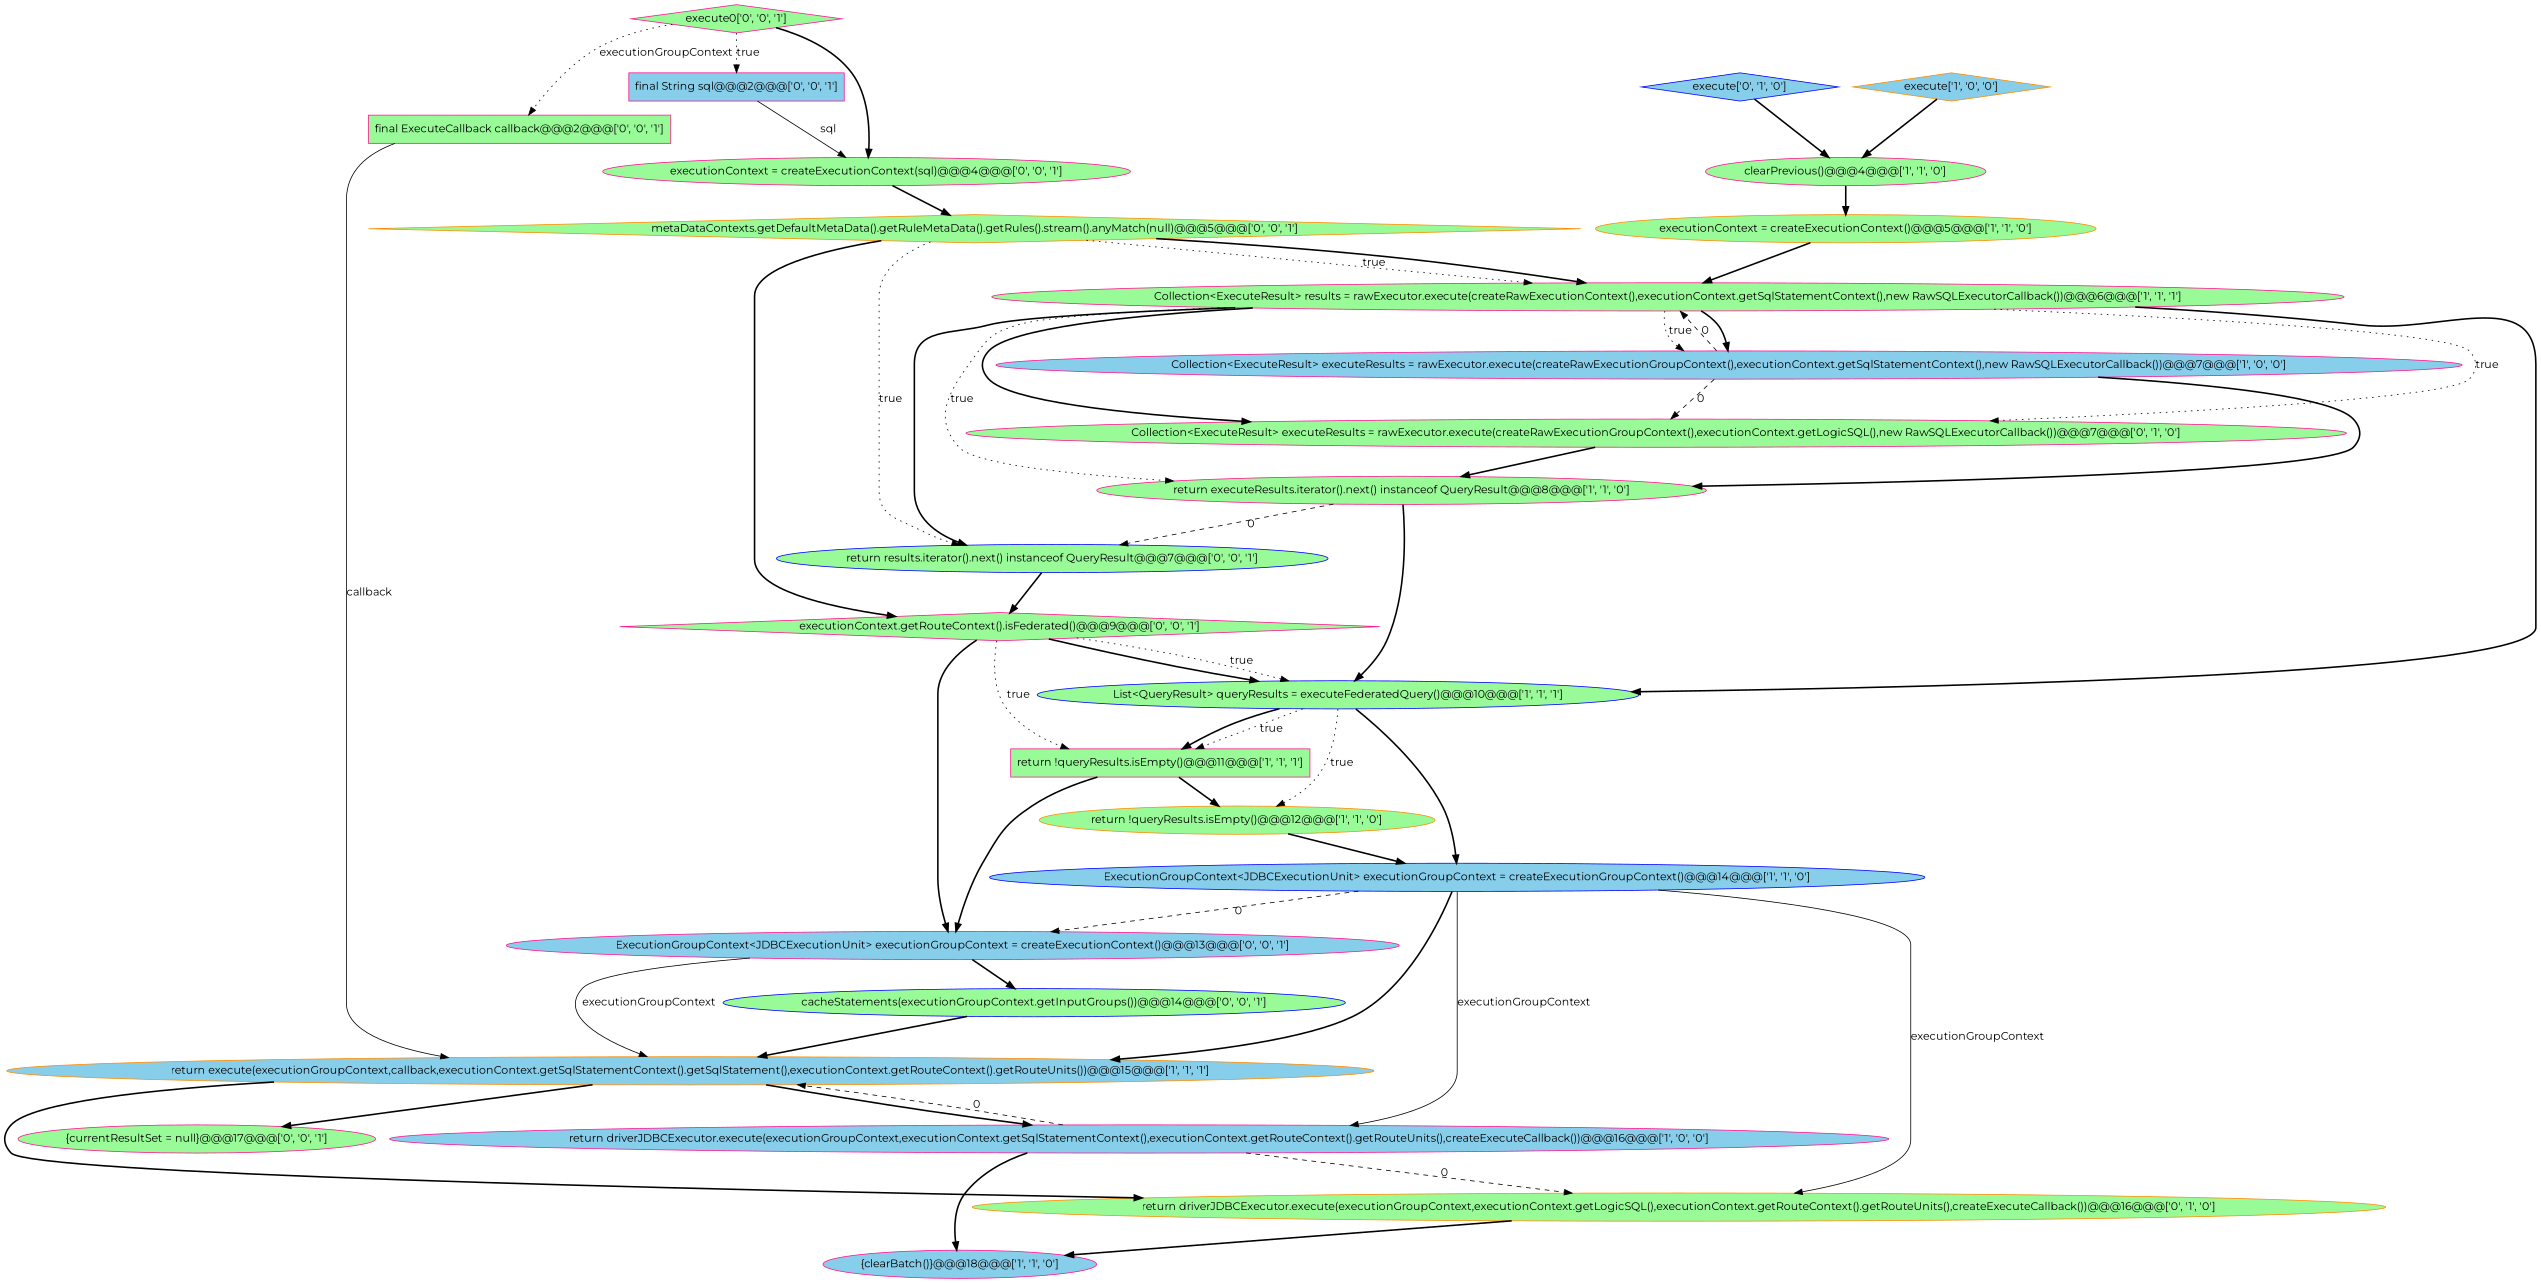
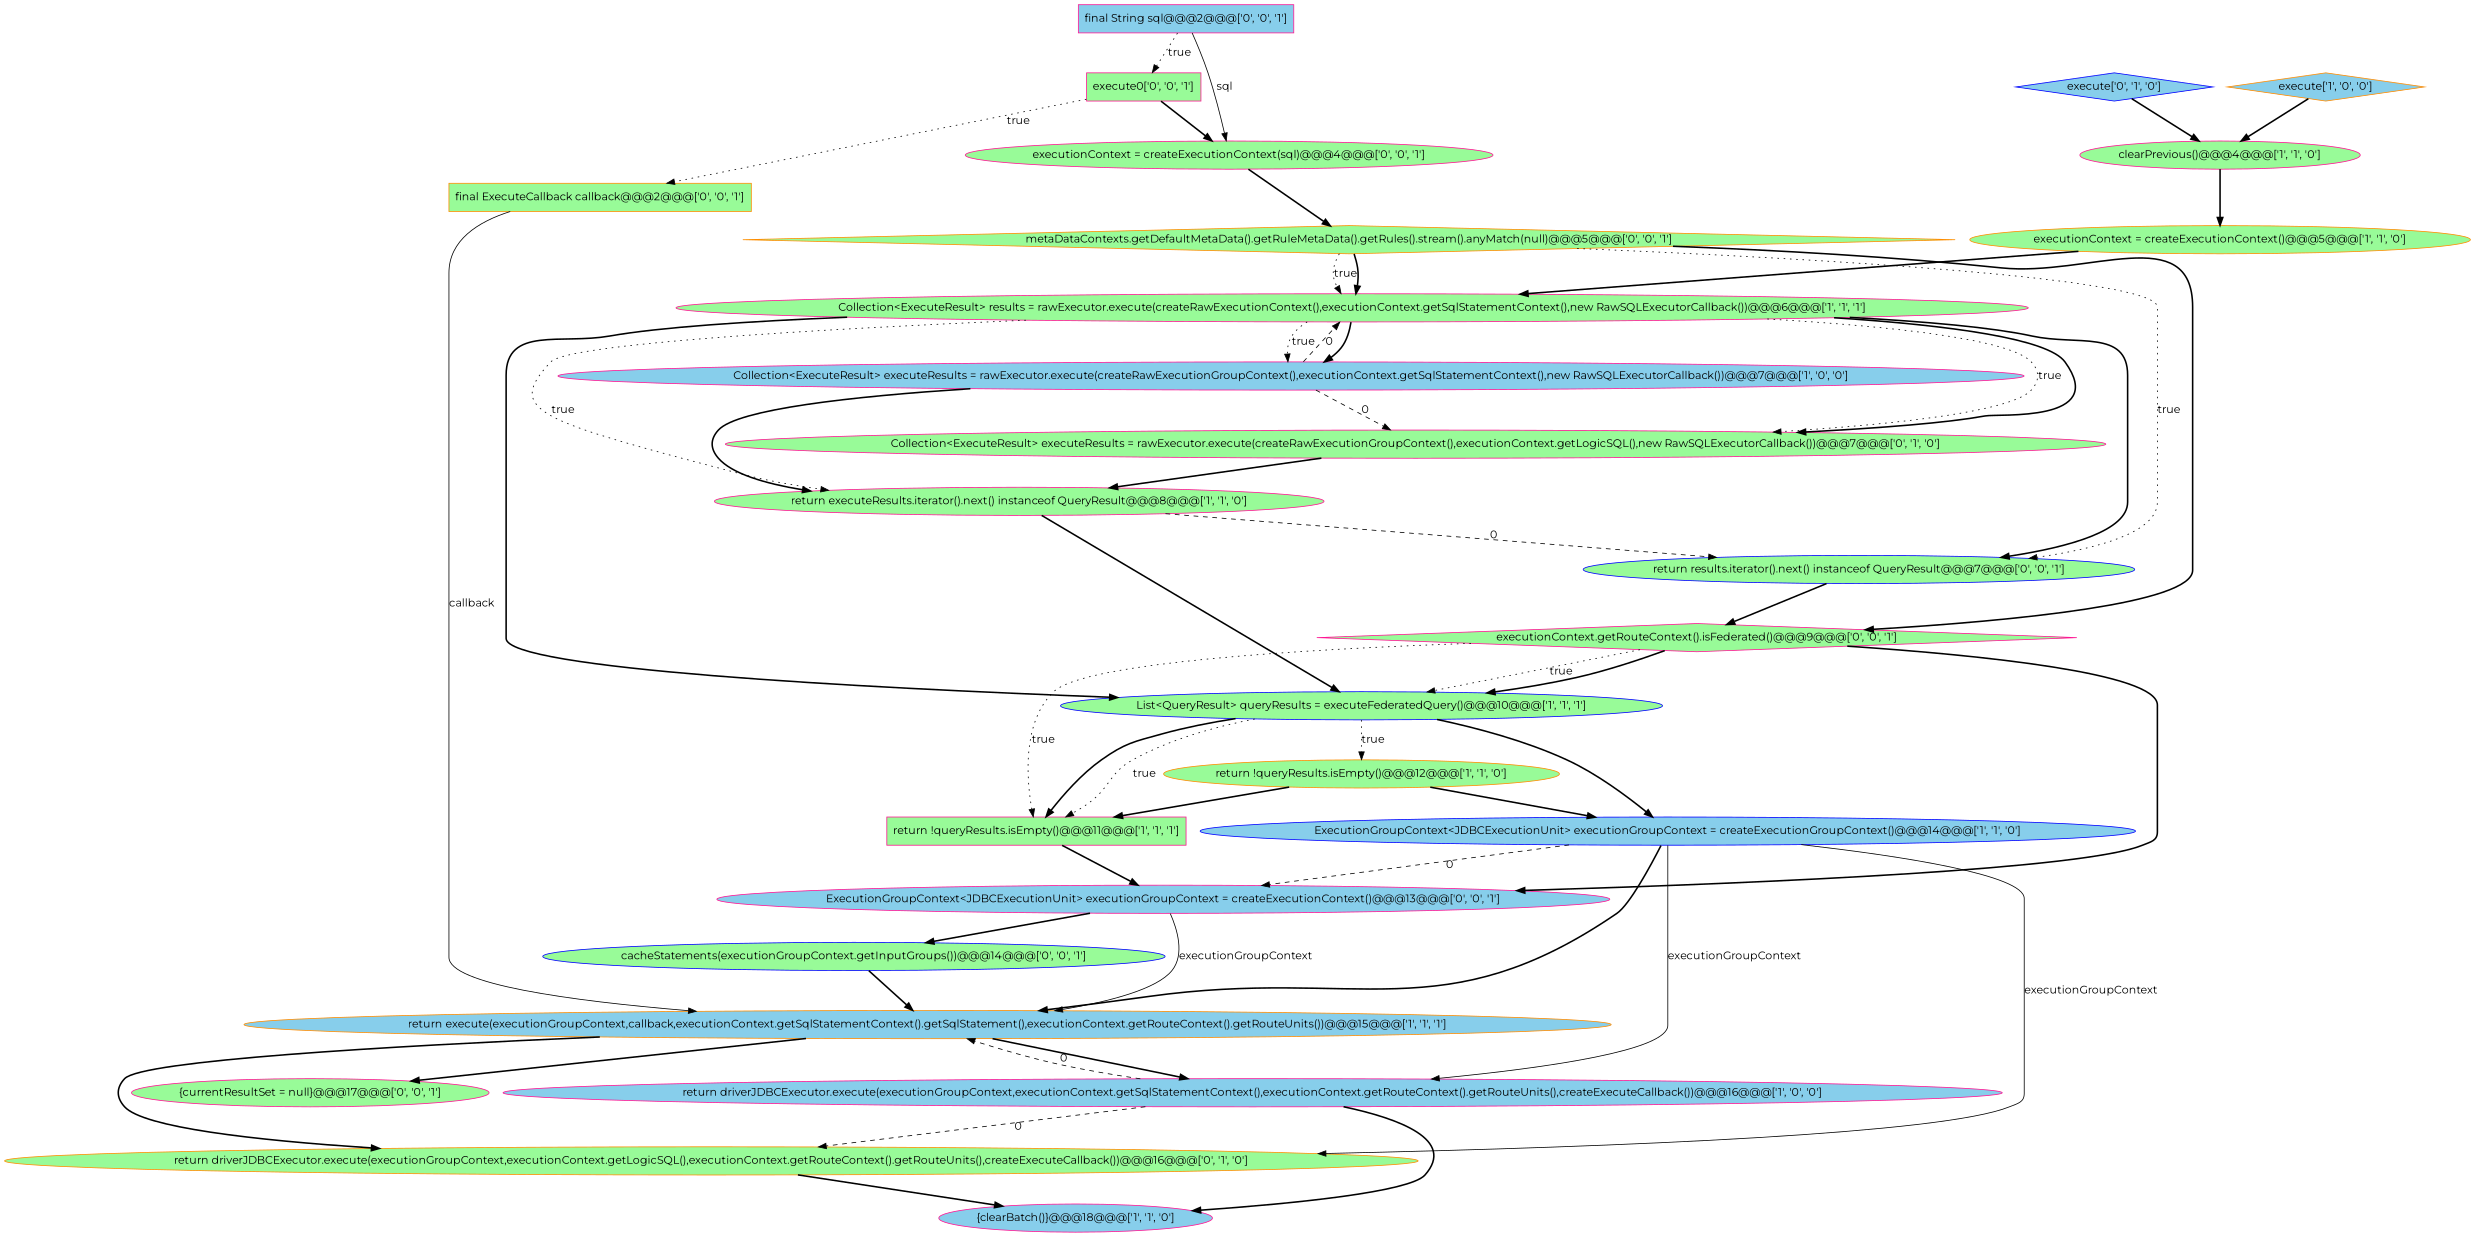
node "execute0['0', '0', '1']": shape diamond -> box
edge "execute0['0', '0', '1']" -> "final String sql@@@2@@@['0', '0', '1']": reversed
edge "execute0['0', '0', '1']" -> "final ExecuteCallback callback@@@2@@@['0', '0', '1']": label "executionGroupContext" -> "true"
node "final ExecuteCallback callback@@@2@@@['0', '0', '1']": color deeppink -> darkorange
edge "return !queryResults.isEmpty()@@@11@@@['1', '1', '1']" -> "return !queryResults.isEmpty()@@@12@@@['1', '1', '0']": reversed
